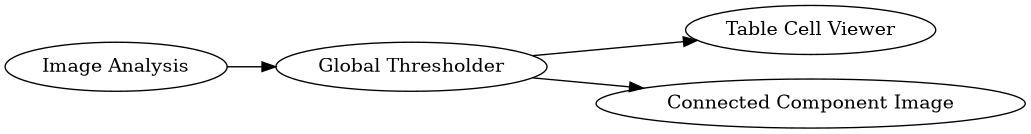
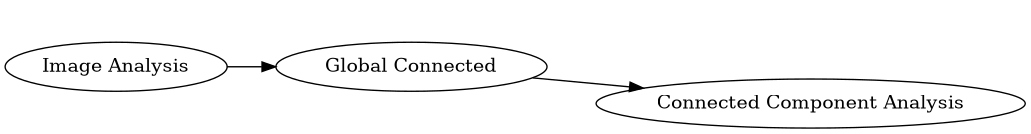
node "Table Cell Viewer": removed
node "Global Thresholder": label "Global Thresholder" -> "Global Connected"
node "Connected Component Image": label "Connected Component Image" -> "Connected Component Analysis"
